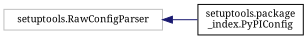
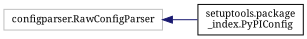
node "setuptools.RawConfigParser": label "setuptools.RawConfigParser" -> "configparser.RawConfigParser"
